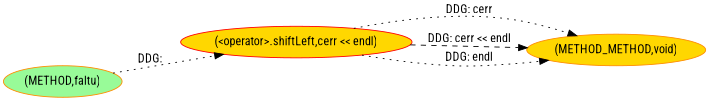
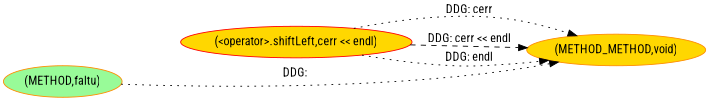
edge "(METHOD,faltu)" -> "(<operator>.shiftLeft,cerr << endl)": now "(METHOD,faltu)" -> "(METHOD_METHOD,void)"
